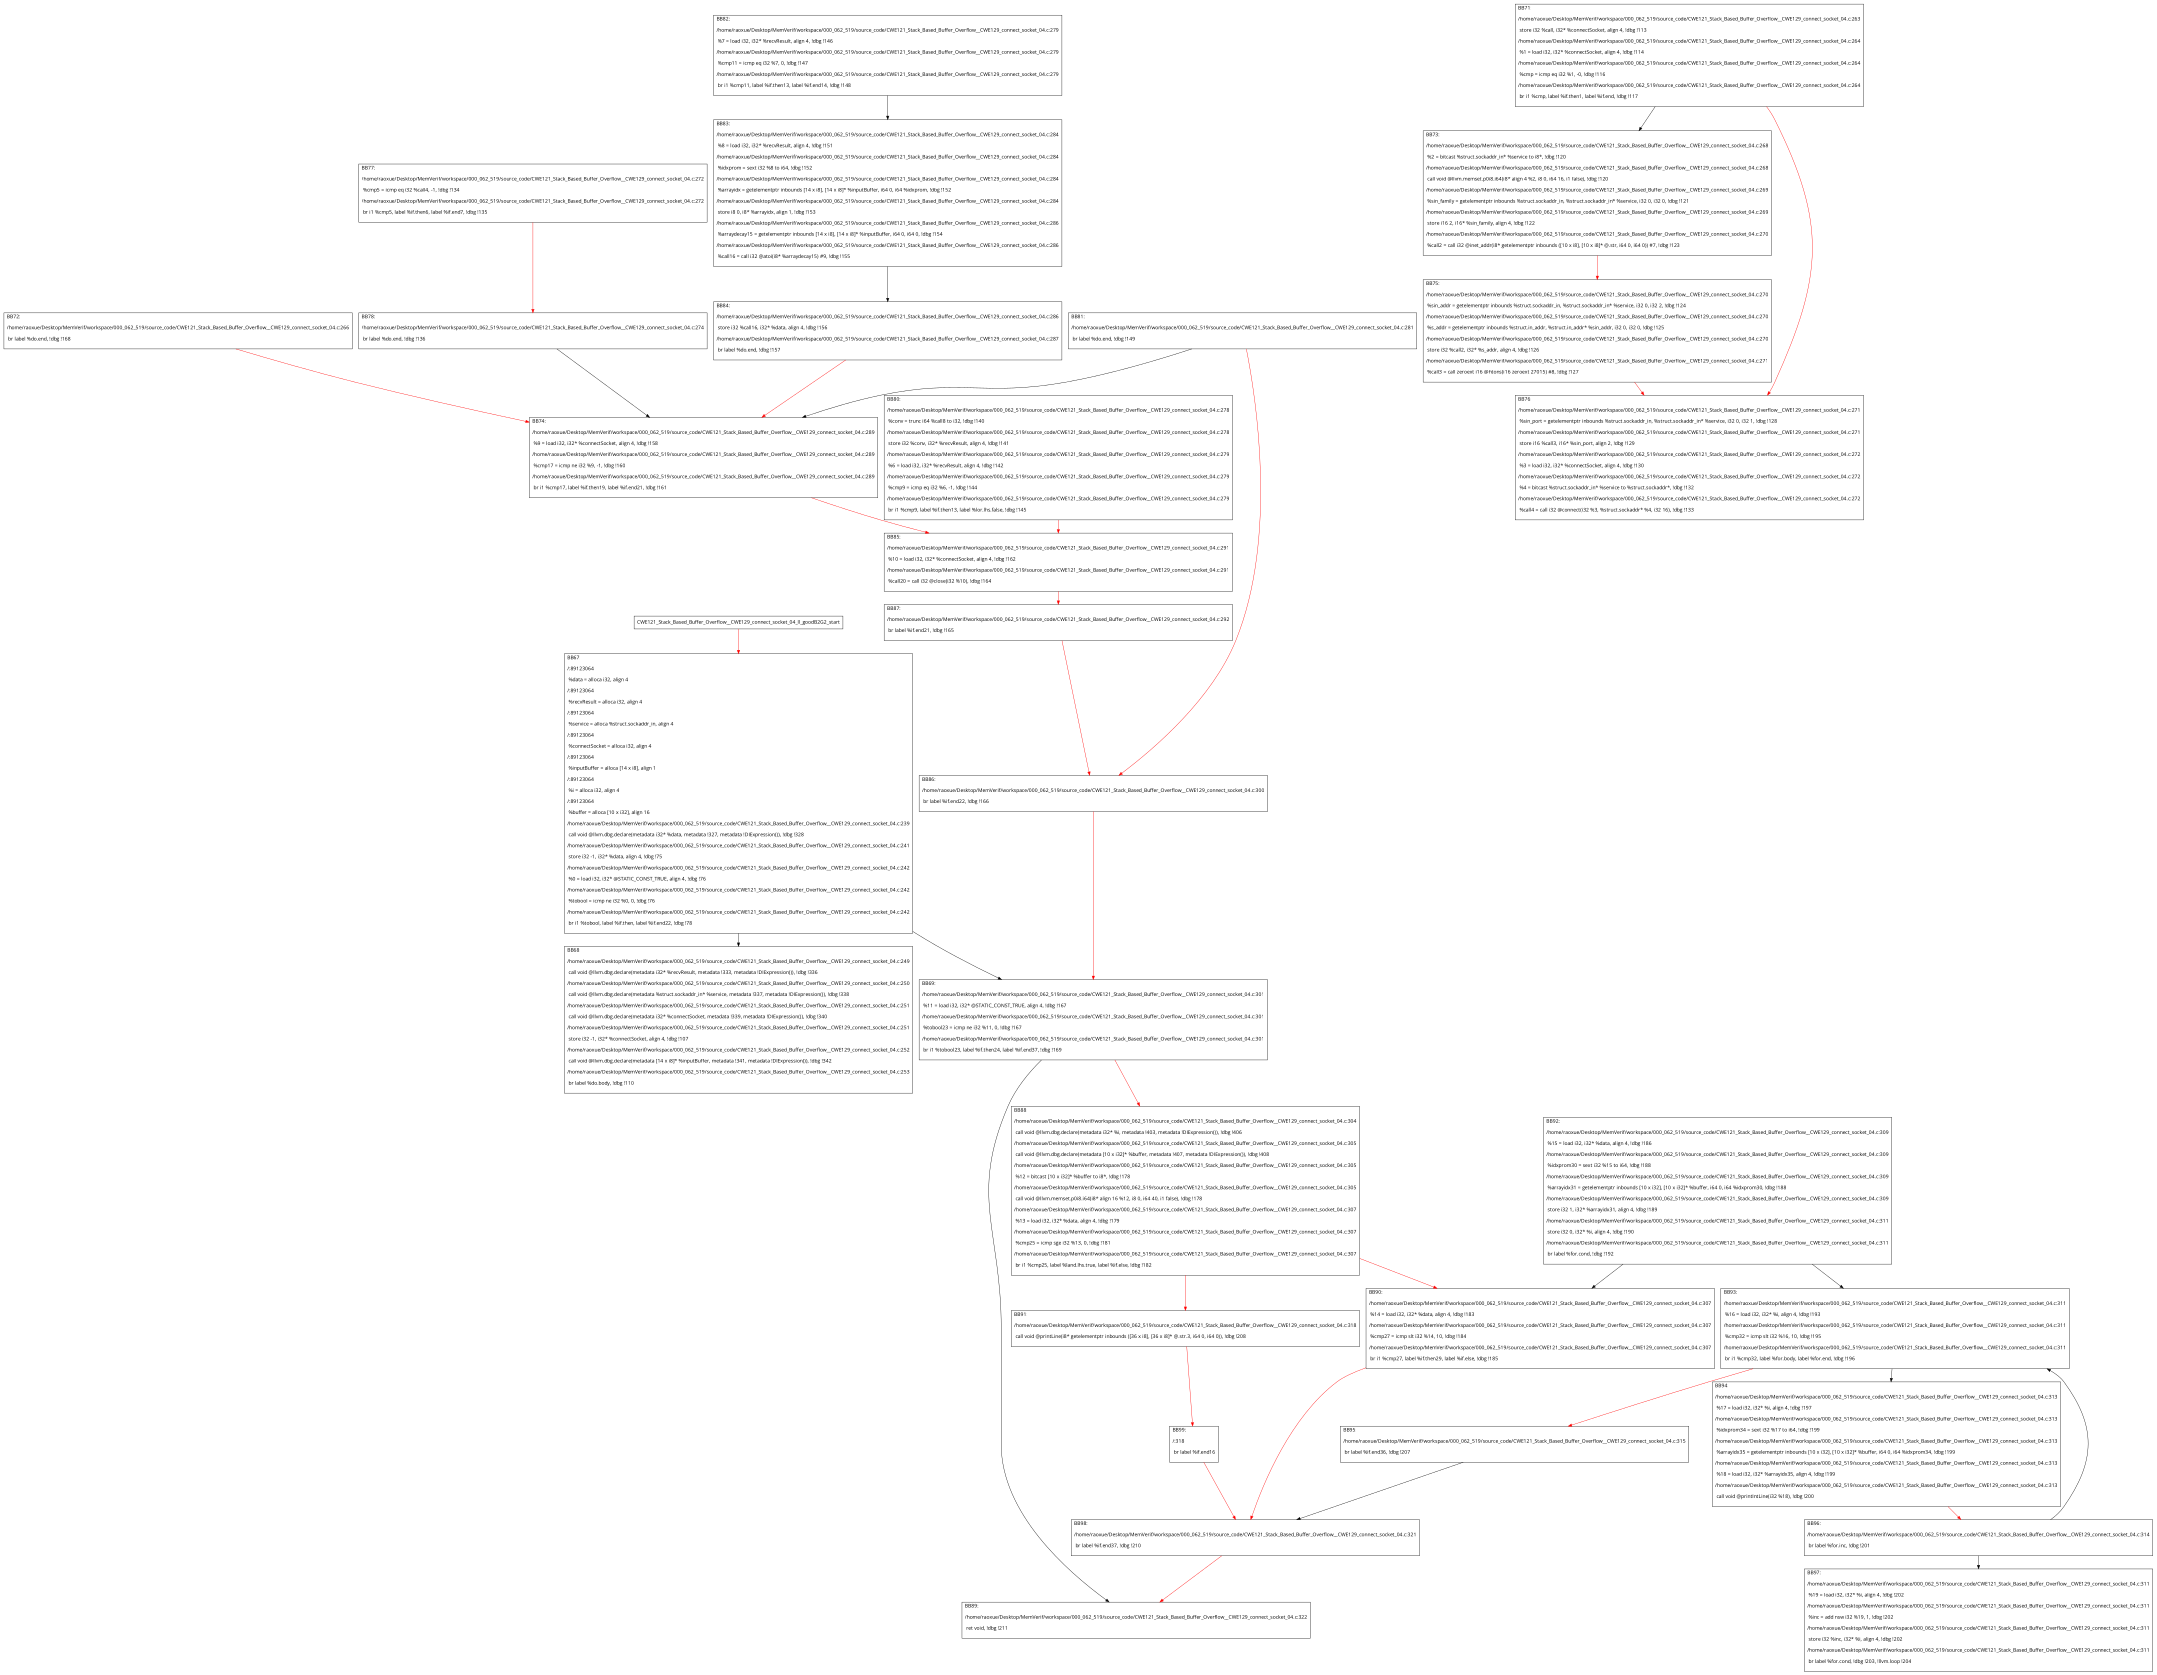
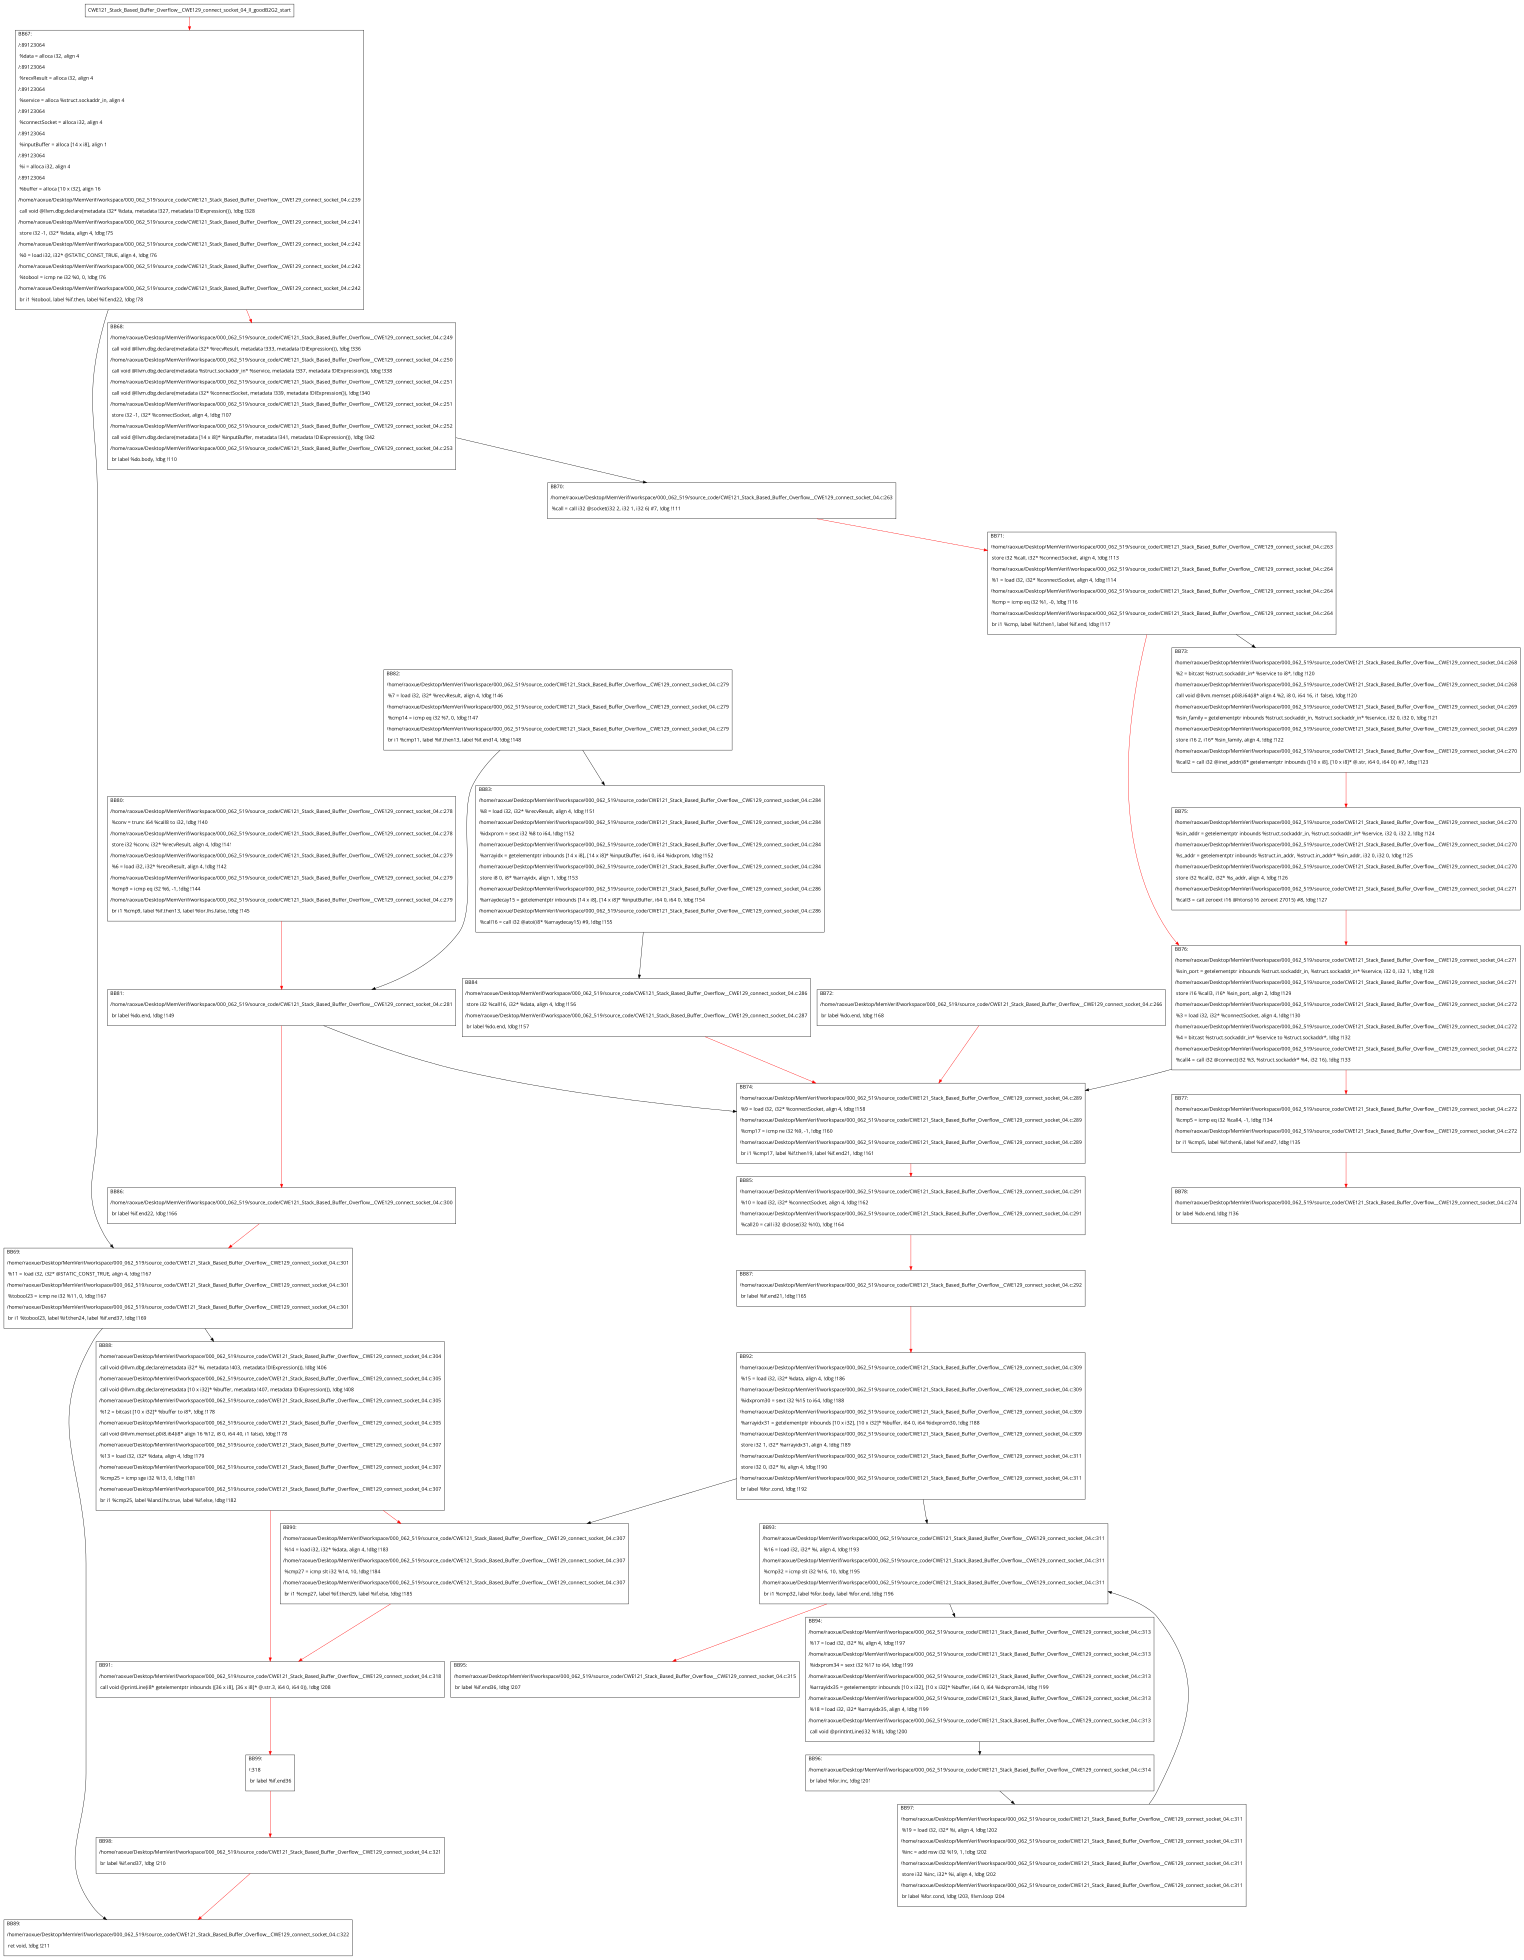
node "BB82:": text "%cmp11 = icmp eq i32 %7, 0, !dbg !147" -> "%cmp14 = icmp eq i32 %7, 0, !dbg !147"
edge "BB78:" -> "BB74:": now "BB76:" -> "BB74:"
node "BB70:": added
edge "BB80:" -> "BB85:": now "BB80:" -> "BB81:"
edge "BB87:" -> "BB86:": now "BB87:" -> "BB92:"
edge "BB82:" -> "BB81:": added
edge "BB67:" -> "BB68:": color black -> red
edge "BB76:" -> "BB77:": added
edge "BB69:" -> "BB88:": color red -> black
edge "BB90:" -> "BB98:": now "BB90:" -> "BB91:"
edge "BB96:" -> "BB93:": now "BB97:" -> "BB93:"
node "BB99:": text "br label %if.end16" -> "br label %if.end36"
edge "BB95:" -> "BB98:": removed
edge "BB94:" -> "BB96:": color red -> black
